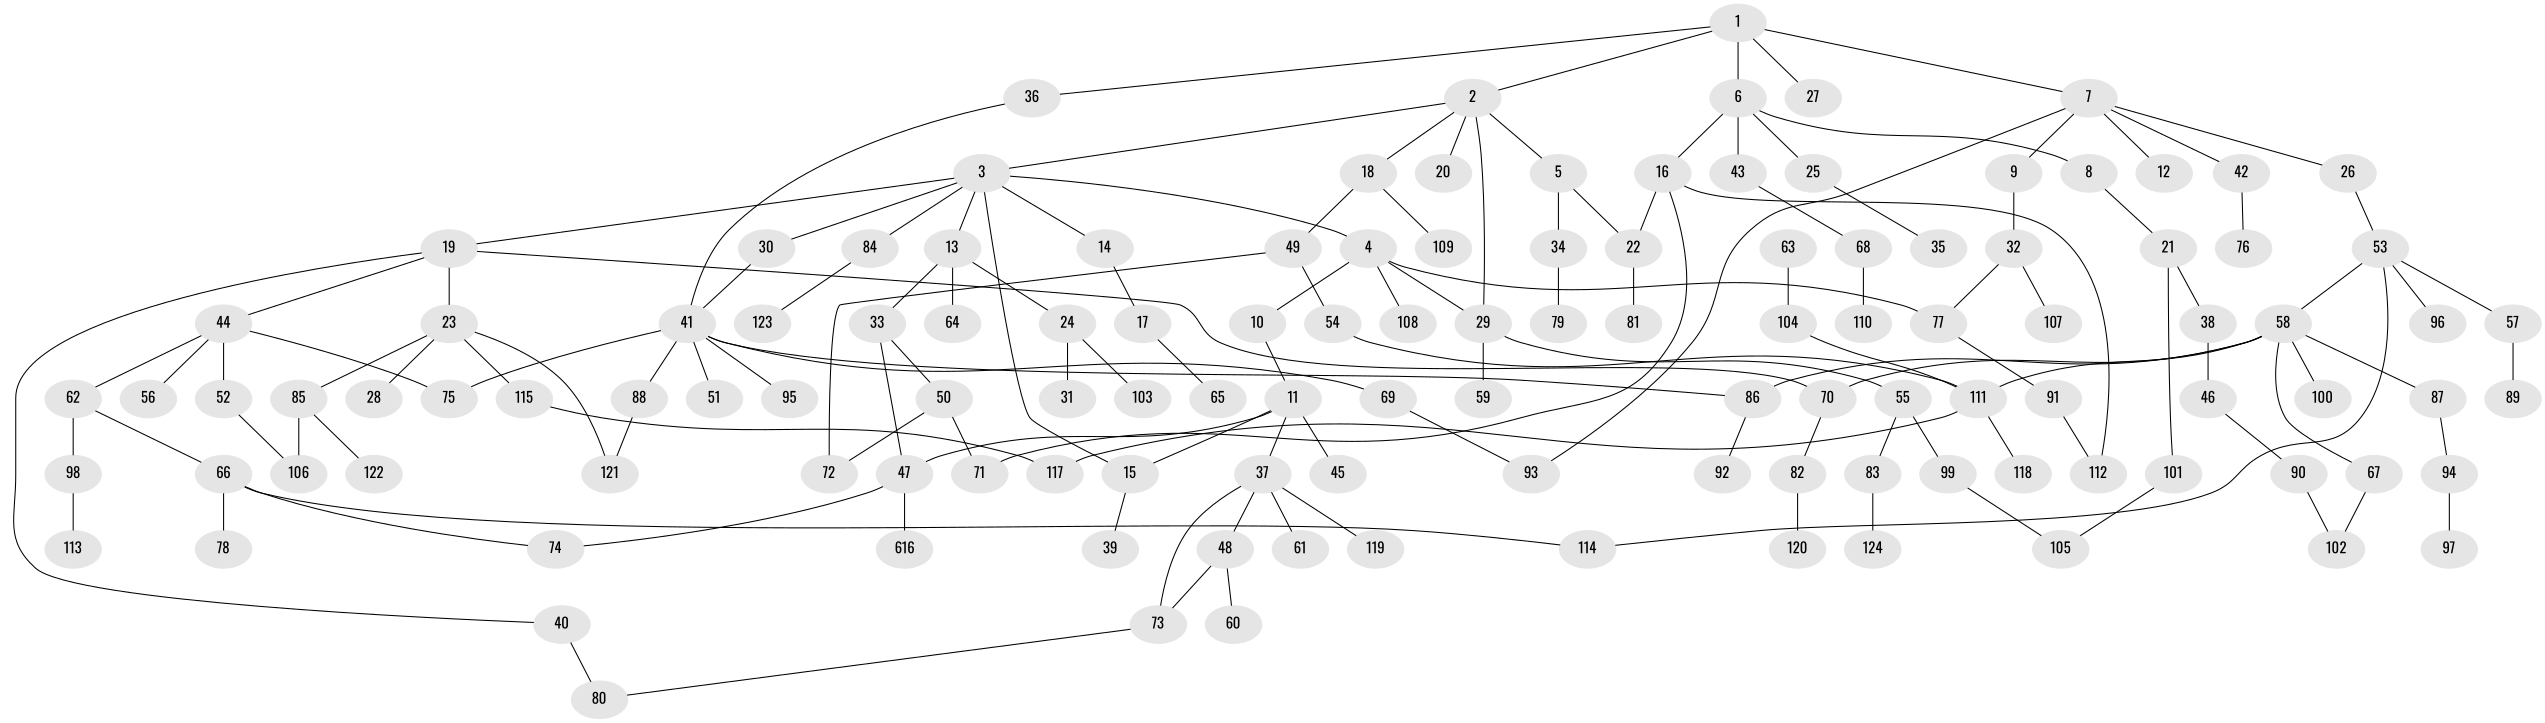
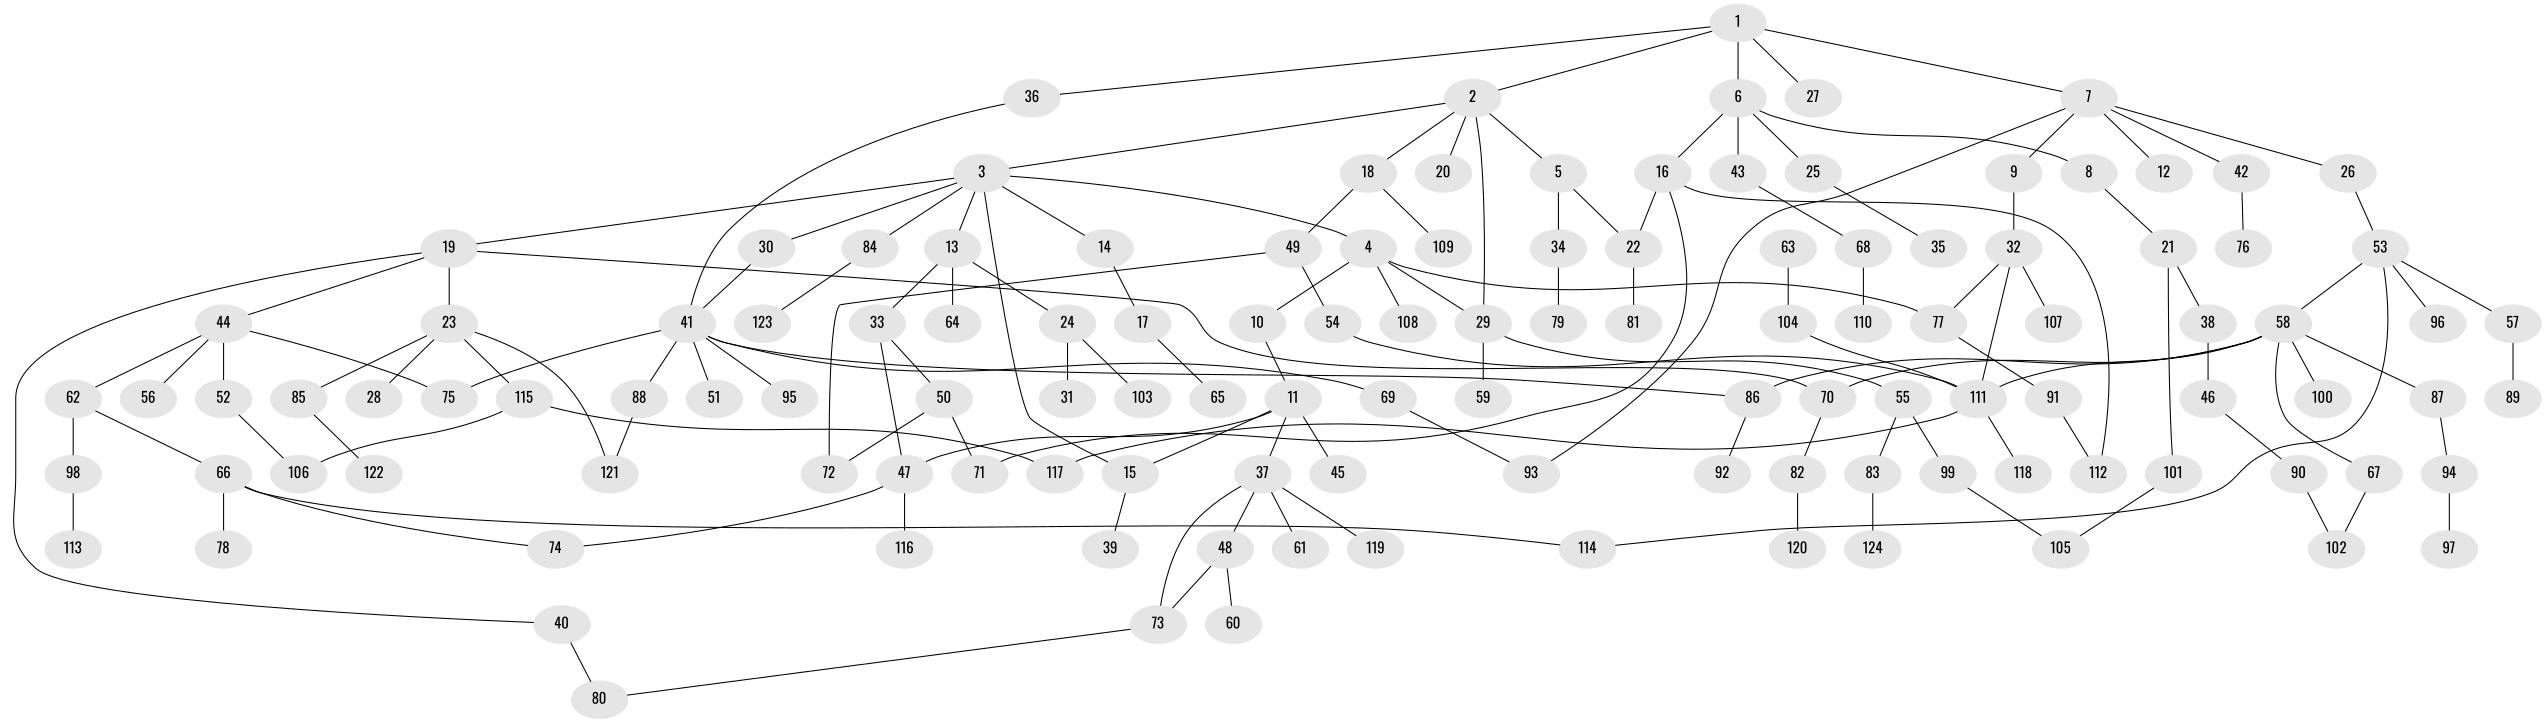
edge "32" -- "111": added
edge "85" -- "106": now "115" -- "106"
node "616": label "616" -> "116"
